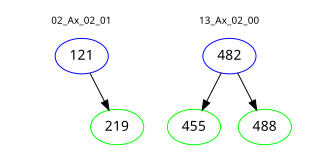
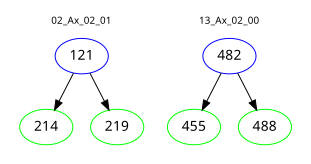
node "214": added
